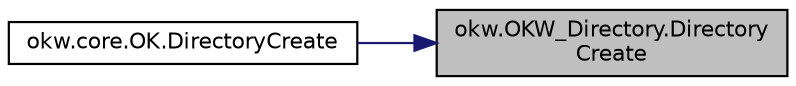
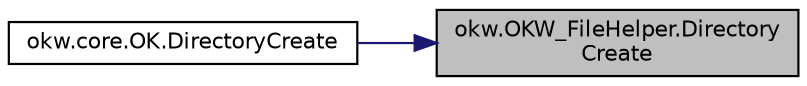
node "okw.OKW_Directory.Directory Create": label "okw.OKW_Directory.Directory Create" -> "okw.OKW_FileHelper.Directory Create"
